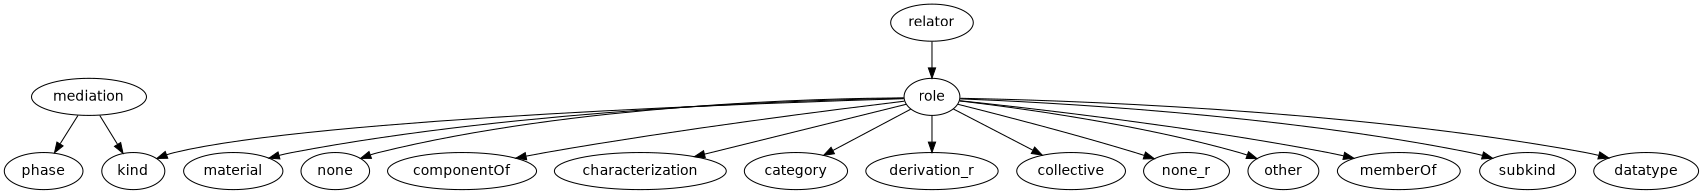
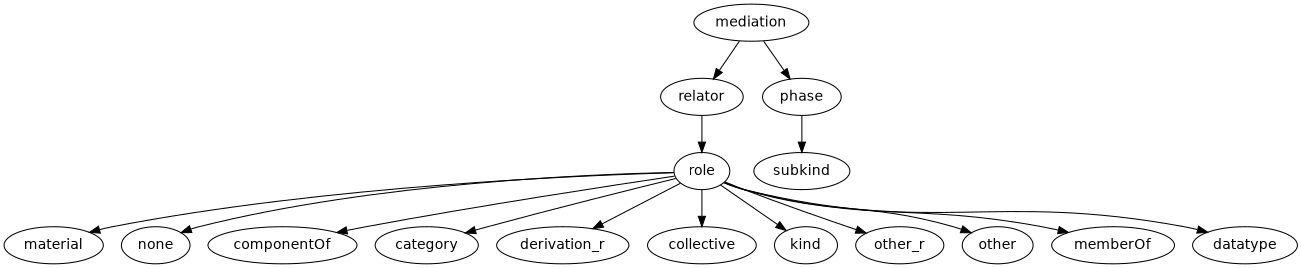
edge "role" -> "subkind": now "phase" -> "subkind"
edge "mediation" -> "kind": now "mediation" -> "relator"
node "characterization": removed
node "none_r": label "none_r" -> "other_r"
